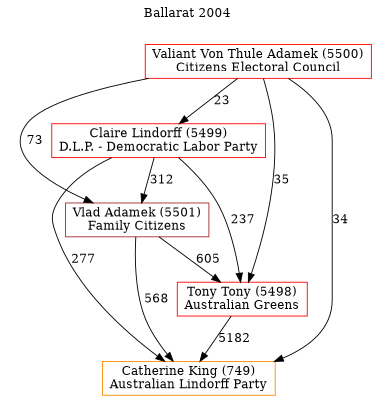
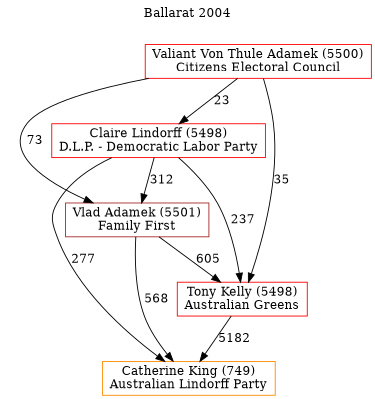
node "Claire Lindorff (5499) D.L.P. - Democratic Labor Party": label "Claire Lindorff (5499) D.L.P. - Democratic Labor Party" -> "Claire Lindorff (5498) D.L.P. - Democratic Labor Party"
node "Vlad Adamek (5501) Family Citizens": label "Vlad Adamek (5501) Family Citizens" -> "Vlad Adamek (5501) Family First"
edge "Valiant Von Thule Adamek (5500) Citizens Electoral Council" -> "Catherine King (749) Australian Lindorff Party": removed, label "34"
node "Tony Tony (5498) Australian Greens": label "Tony Tony (5498) Australian Greens" -> "Tony Kelly (5498) Australian Greens"
